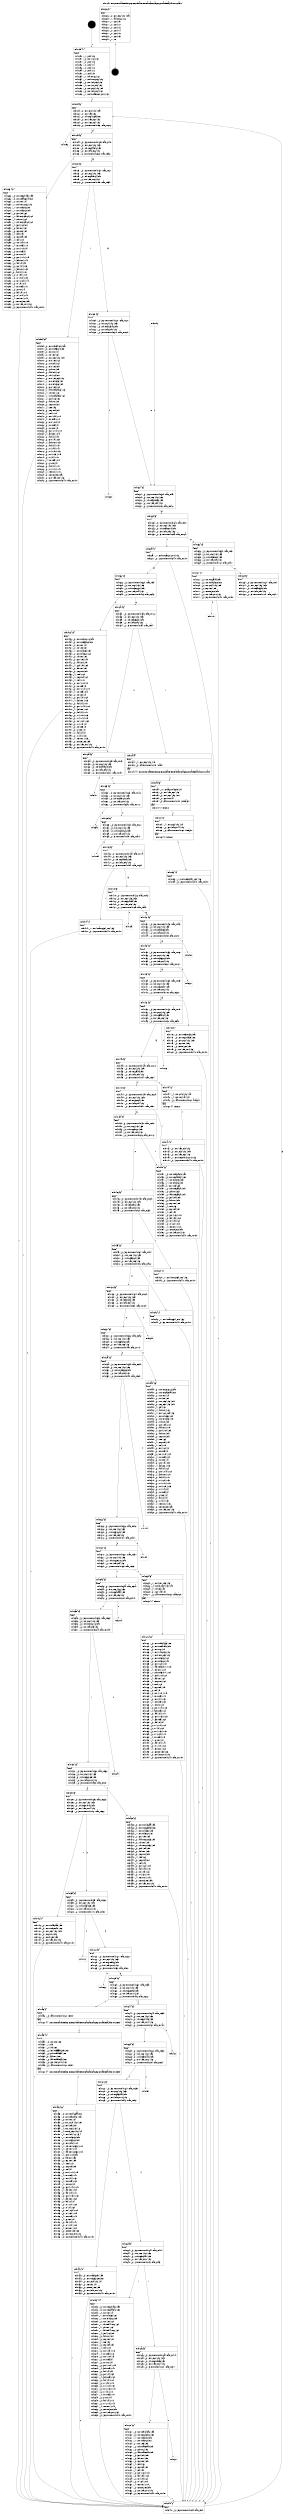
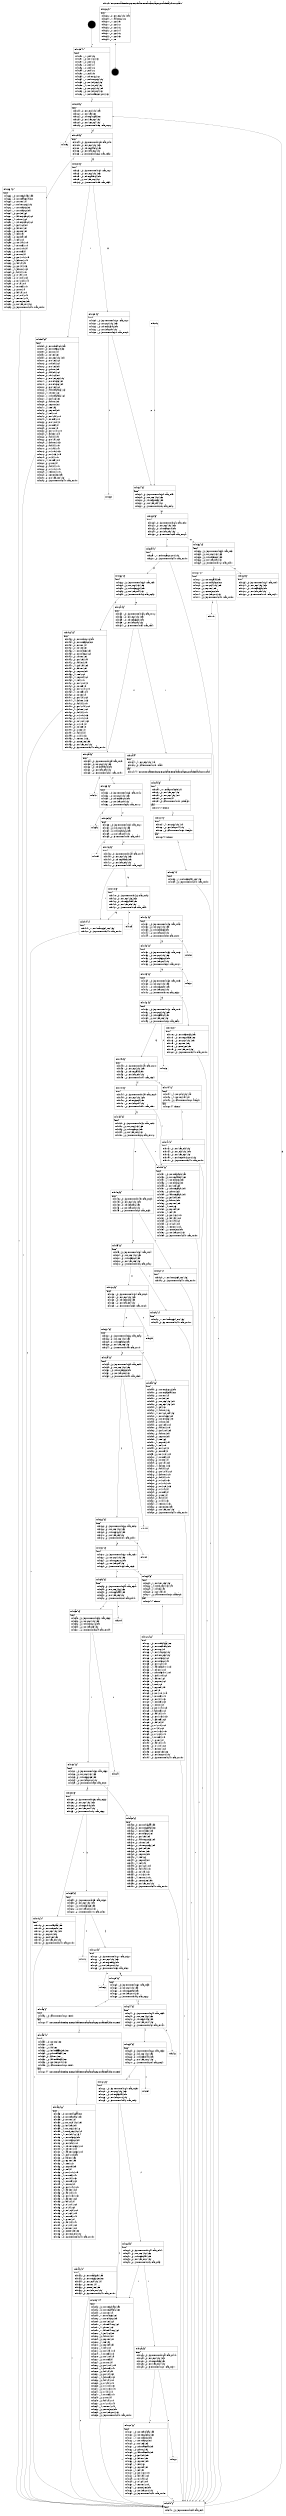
edge "0x40141e [25]" -> "0x401437 [25]": now "0x40141e [25]" -> "0x401919 [12]"
edge "0x401676 [25]" -> "0x401a43 [27]": now "0x401676 [25]" -> "0x4021d3 [144]"
